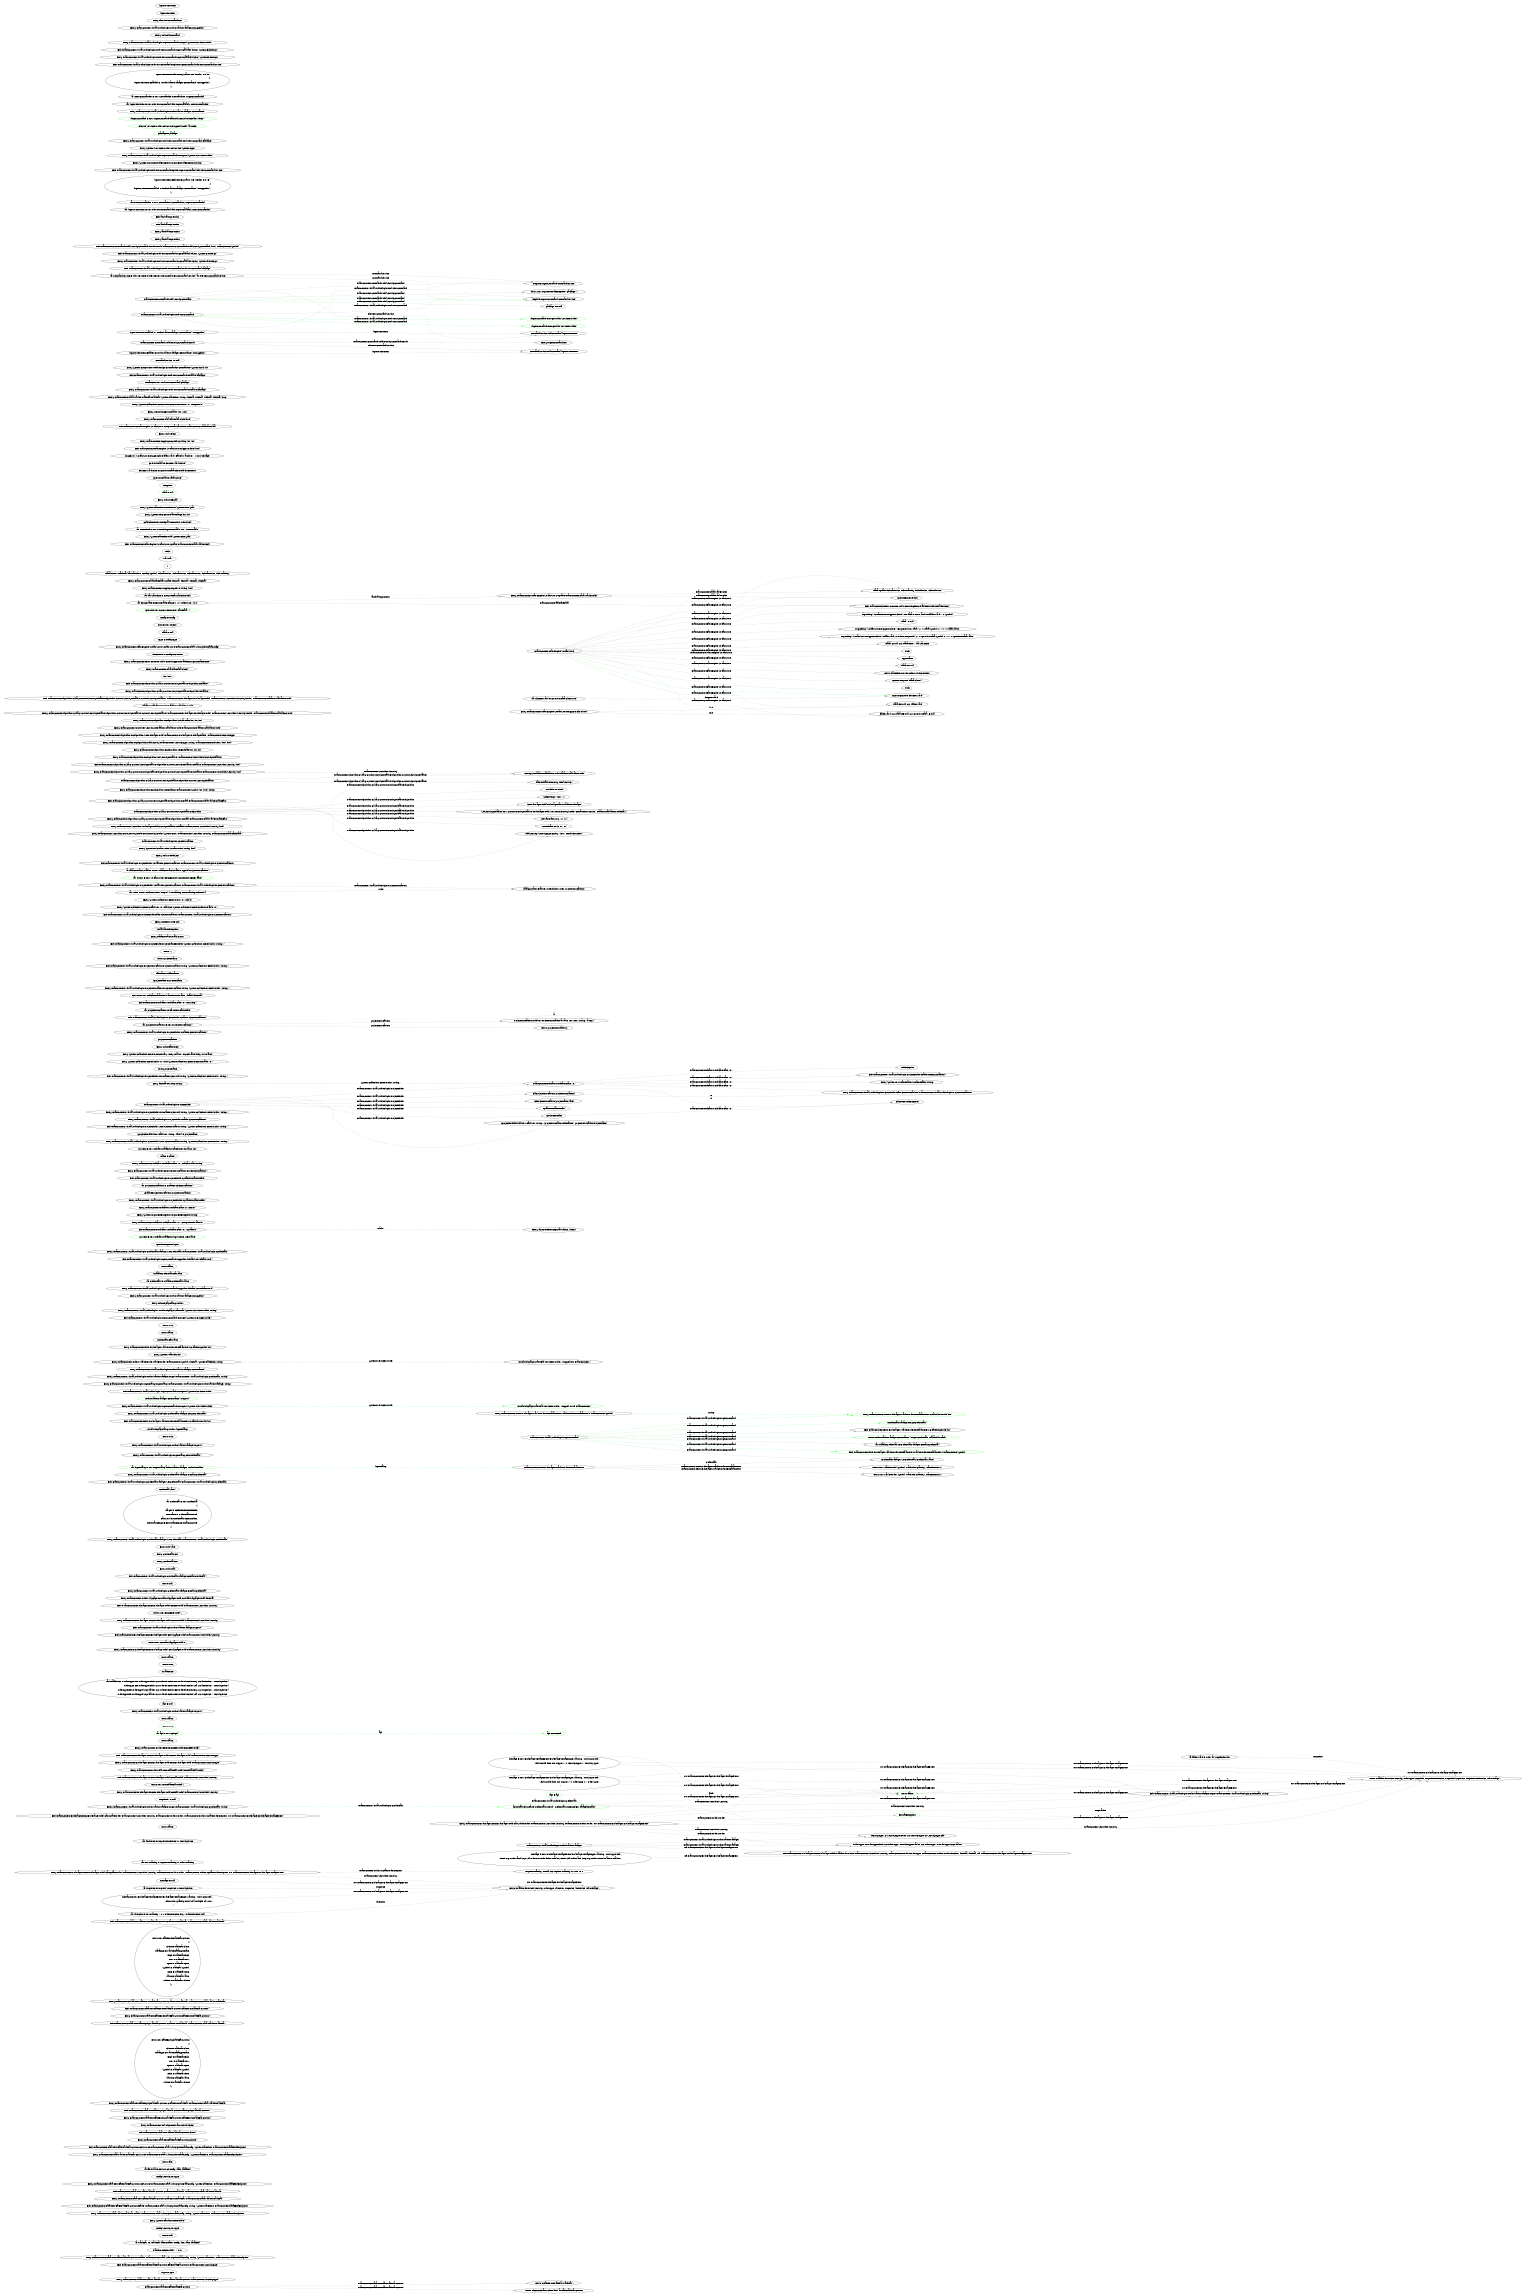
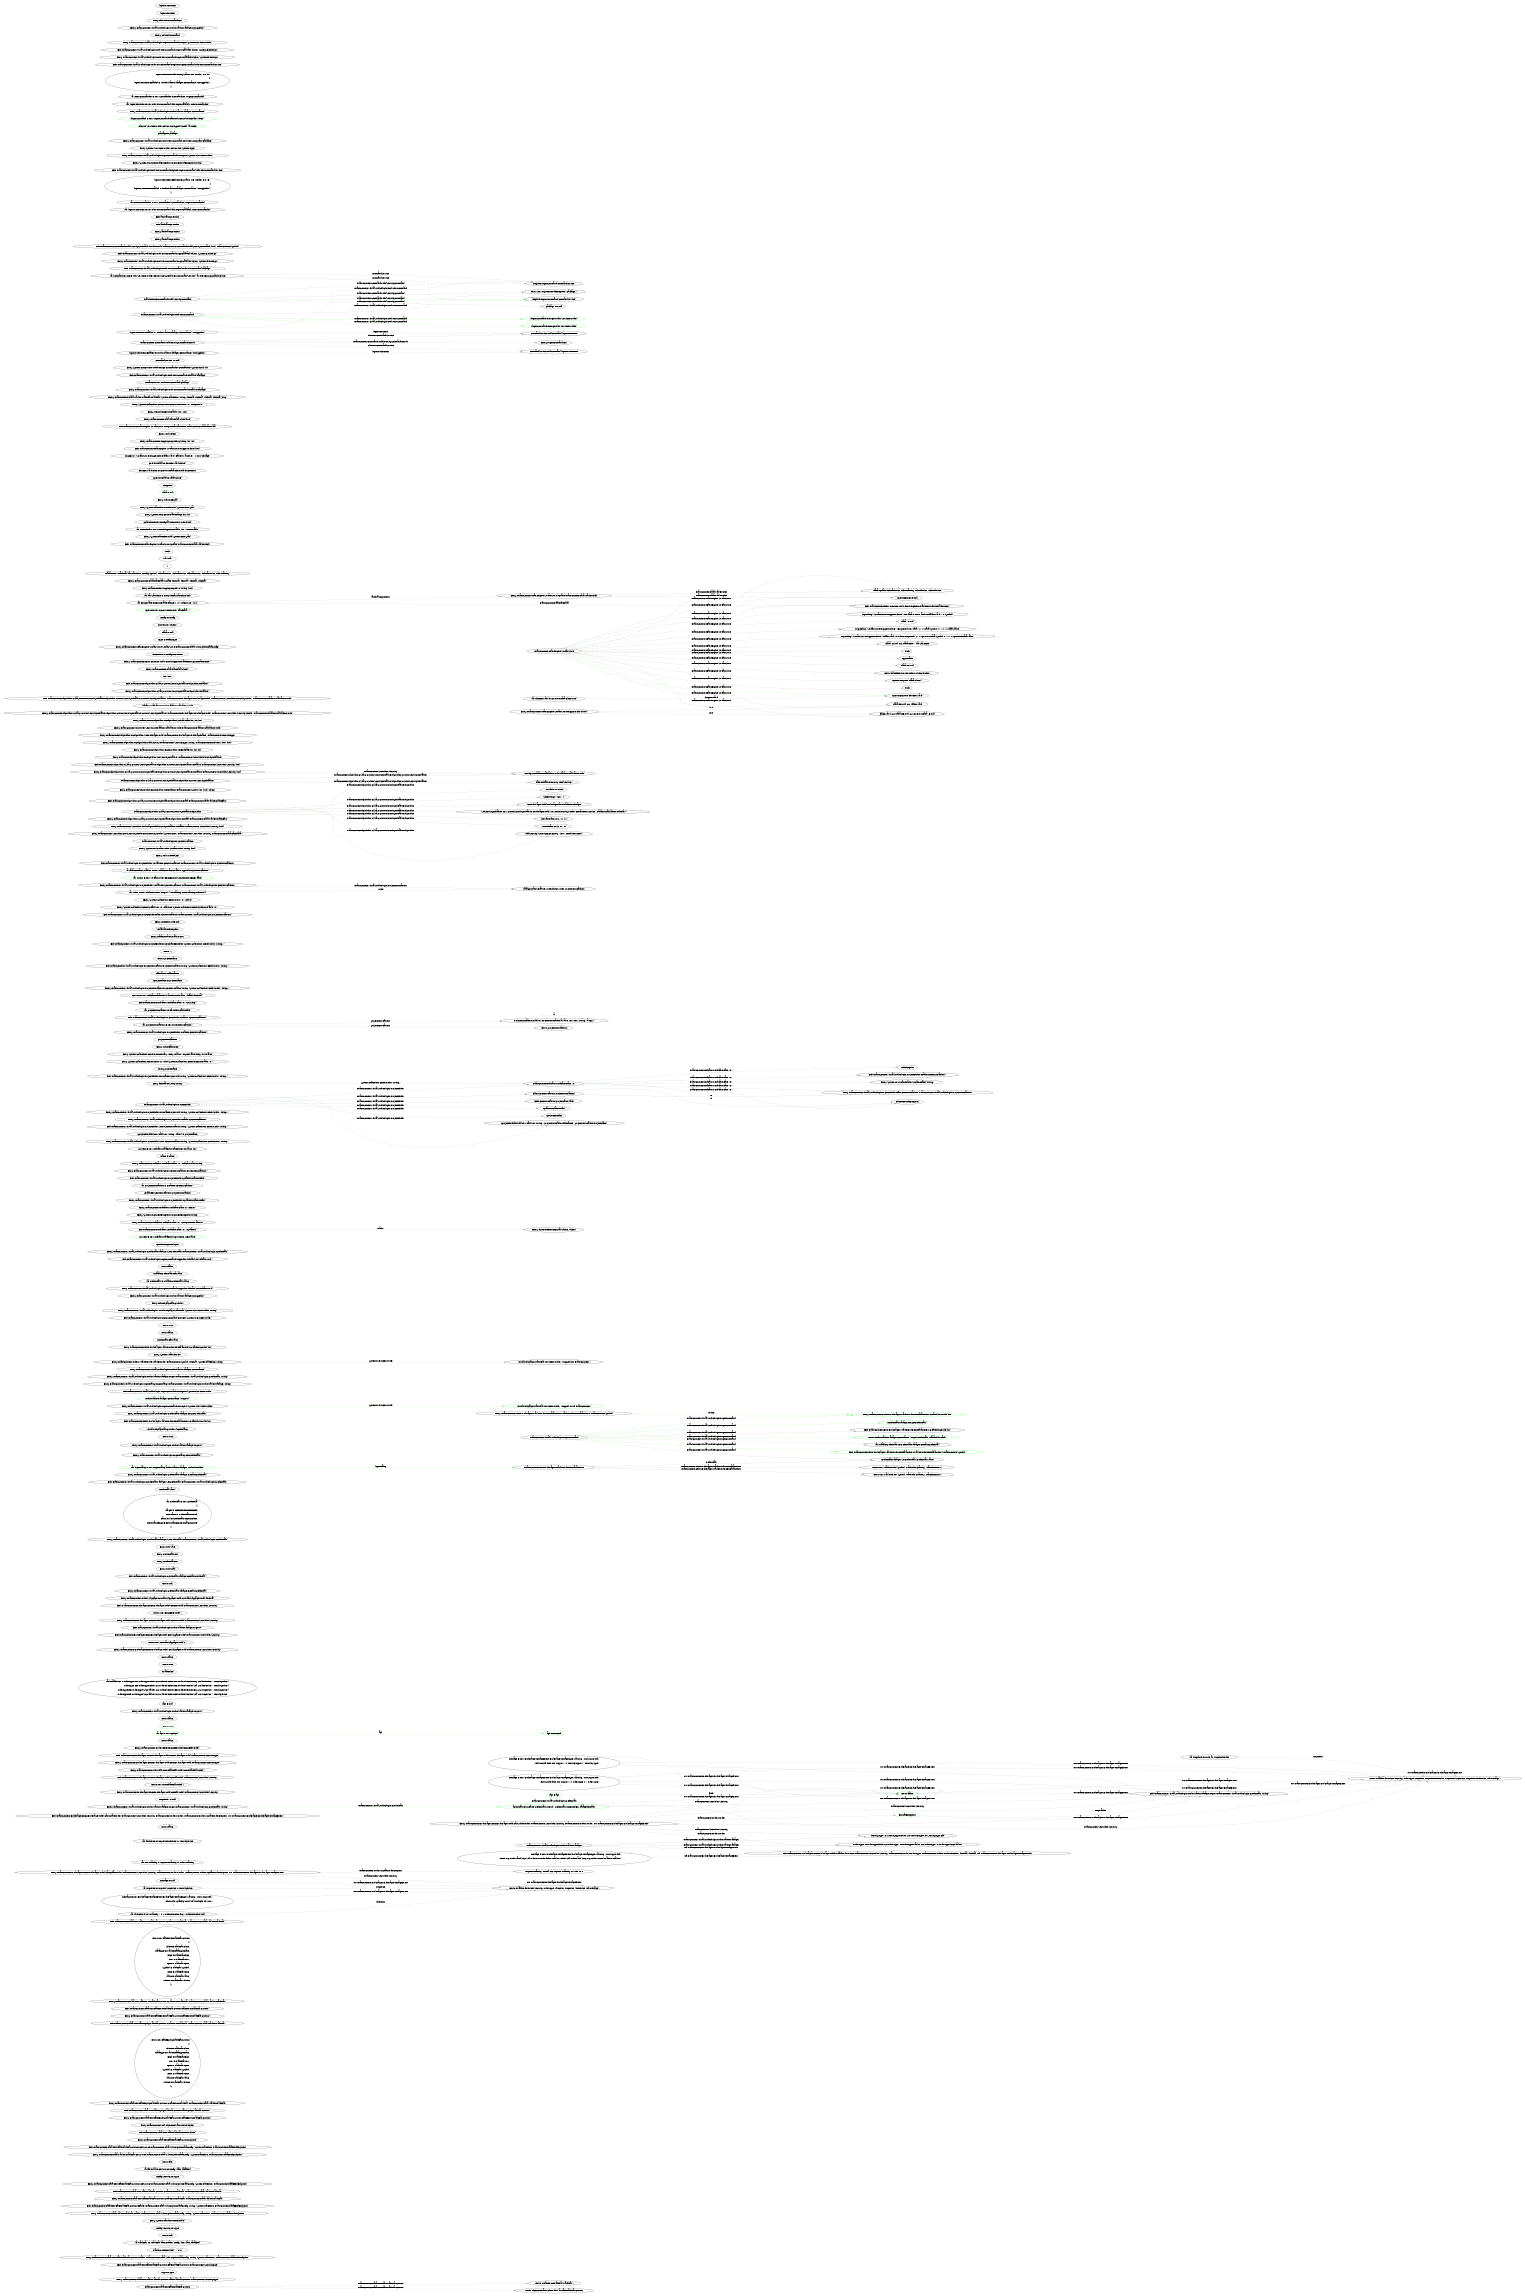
edge "QuantConnect.Commands.AddSecurityCommand" -> "commandService.AddCommand(logInMenuItem)": now "QuantConnect.Commands.AddSecurityCommand.Result" -> "commandService.AddCommand(logInMenuItem)"
edge "QuantConnect.Lean.Engine.StreamStore" -> "_type.Name": label "QuantConnect.Orders.Engine.StreamStore" -> "QuantConnect.Lean.Engine.StreamStore"
edge "_projectForFiles" -> "FileNotFoundException": now "QuantConnect.Indicators.IndicatorBase<T>" -> "FileNotFoundException"
node "var fillForward = order as StopLimitOrder": label "var fillForward = order as StopLimitOrder" -> "var stopLimit = order as StopLimitOrder"
